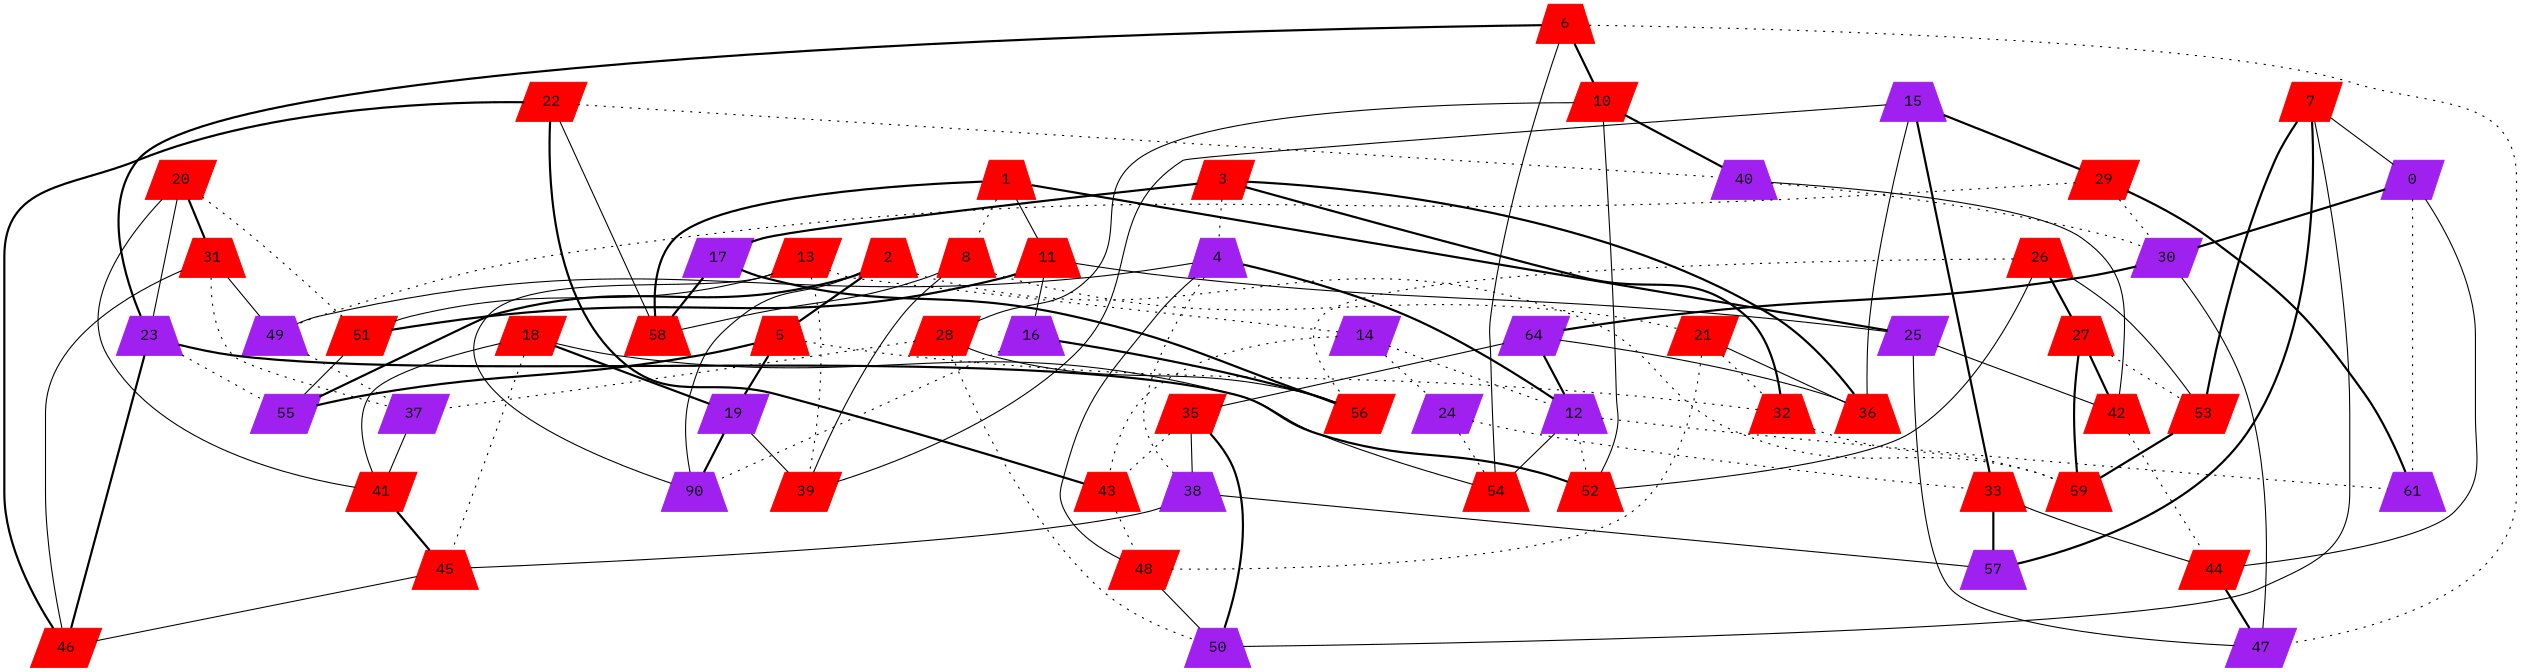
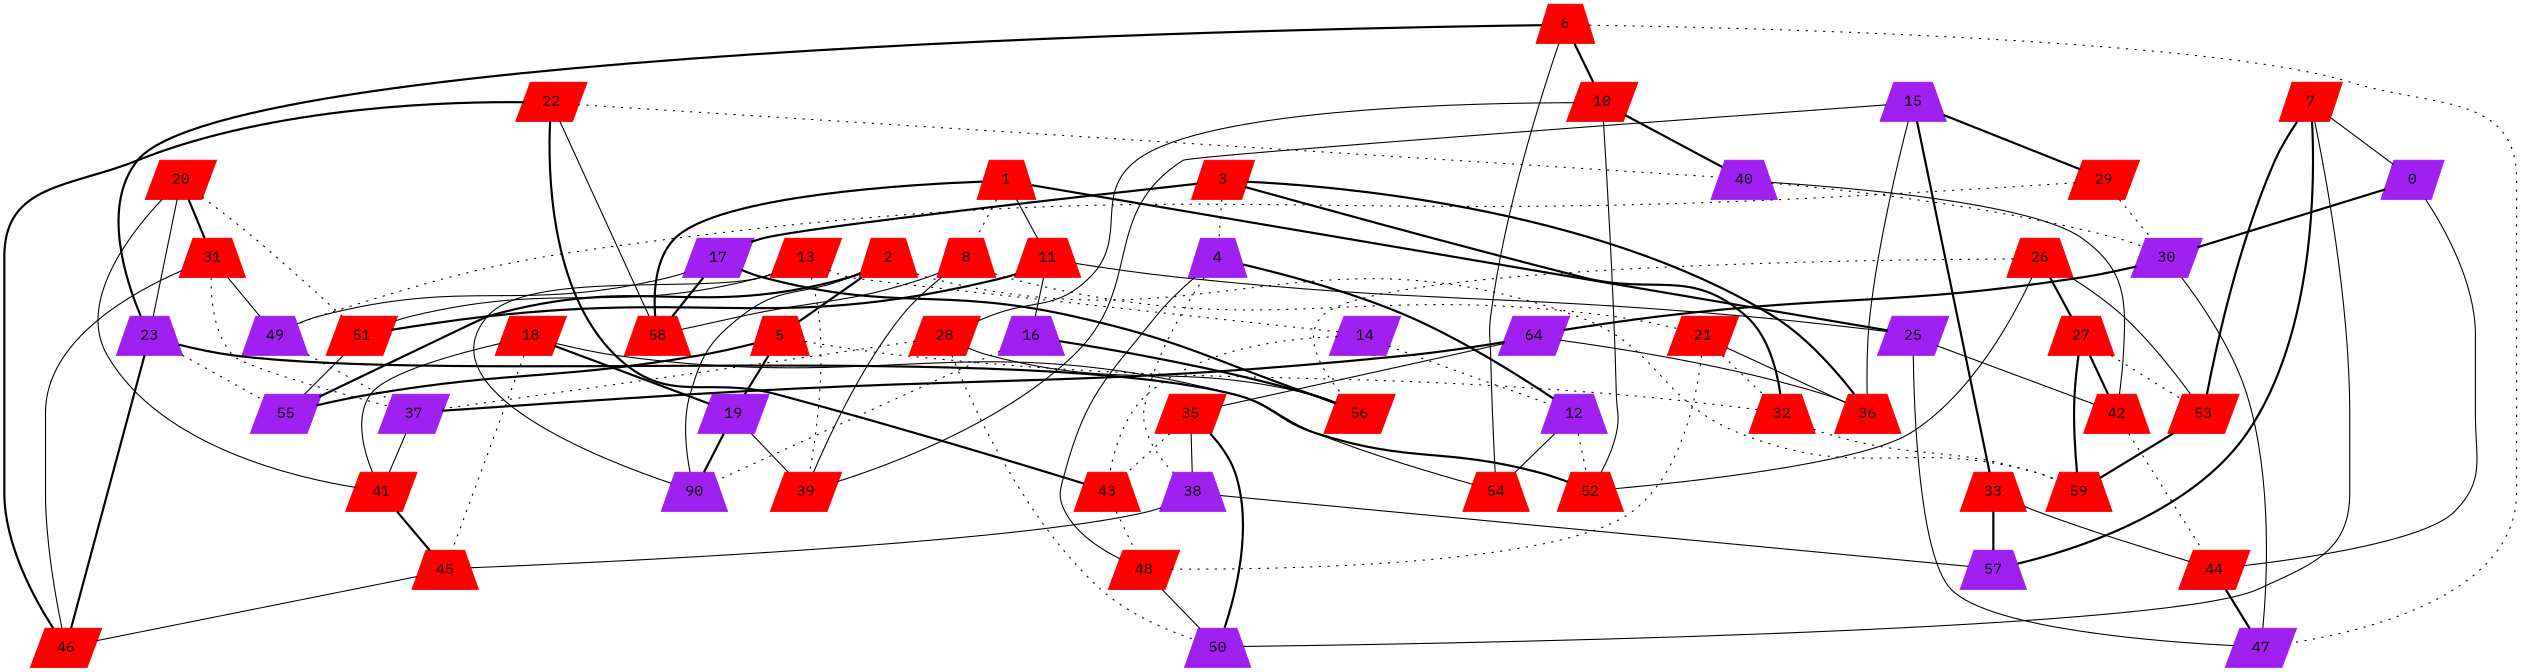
edge "4" -- "49": now "17" -- "49"
edge "64" -- "12": now "64" -- "37"
node "24": removed
node "61": removed
